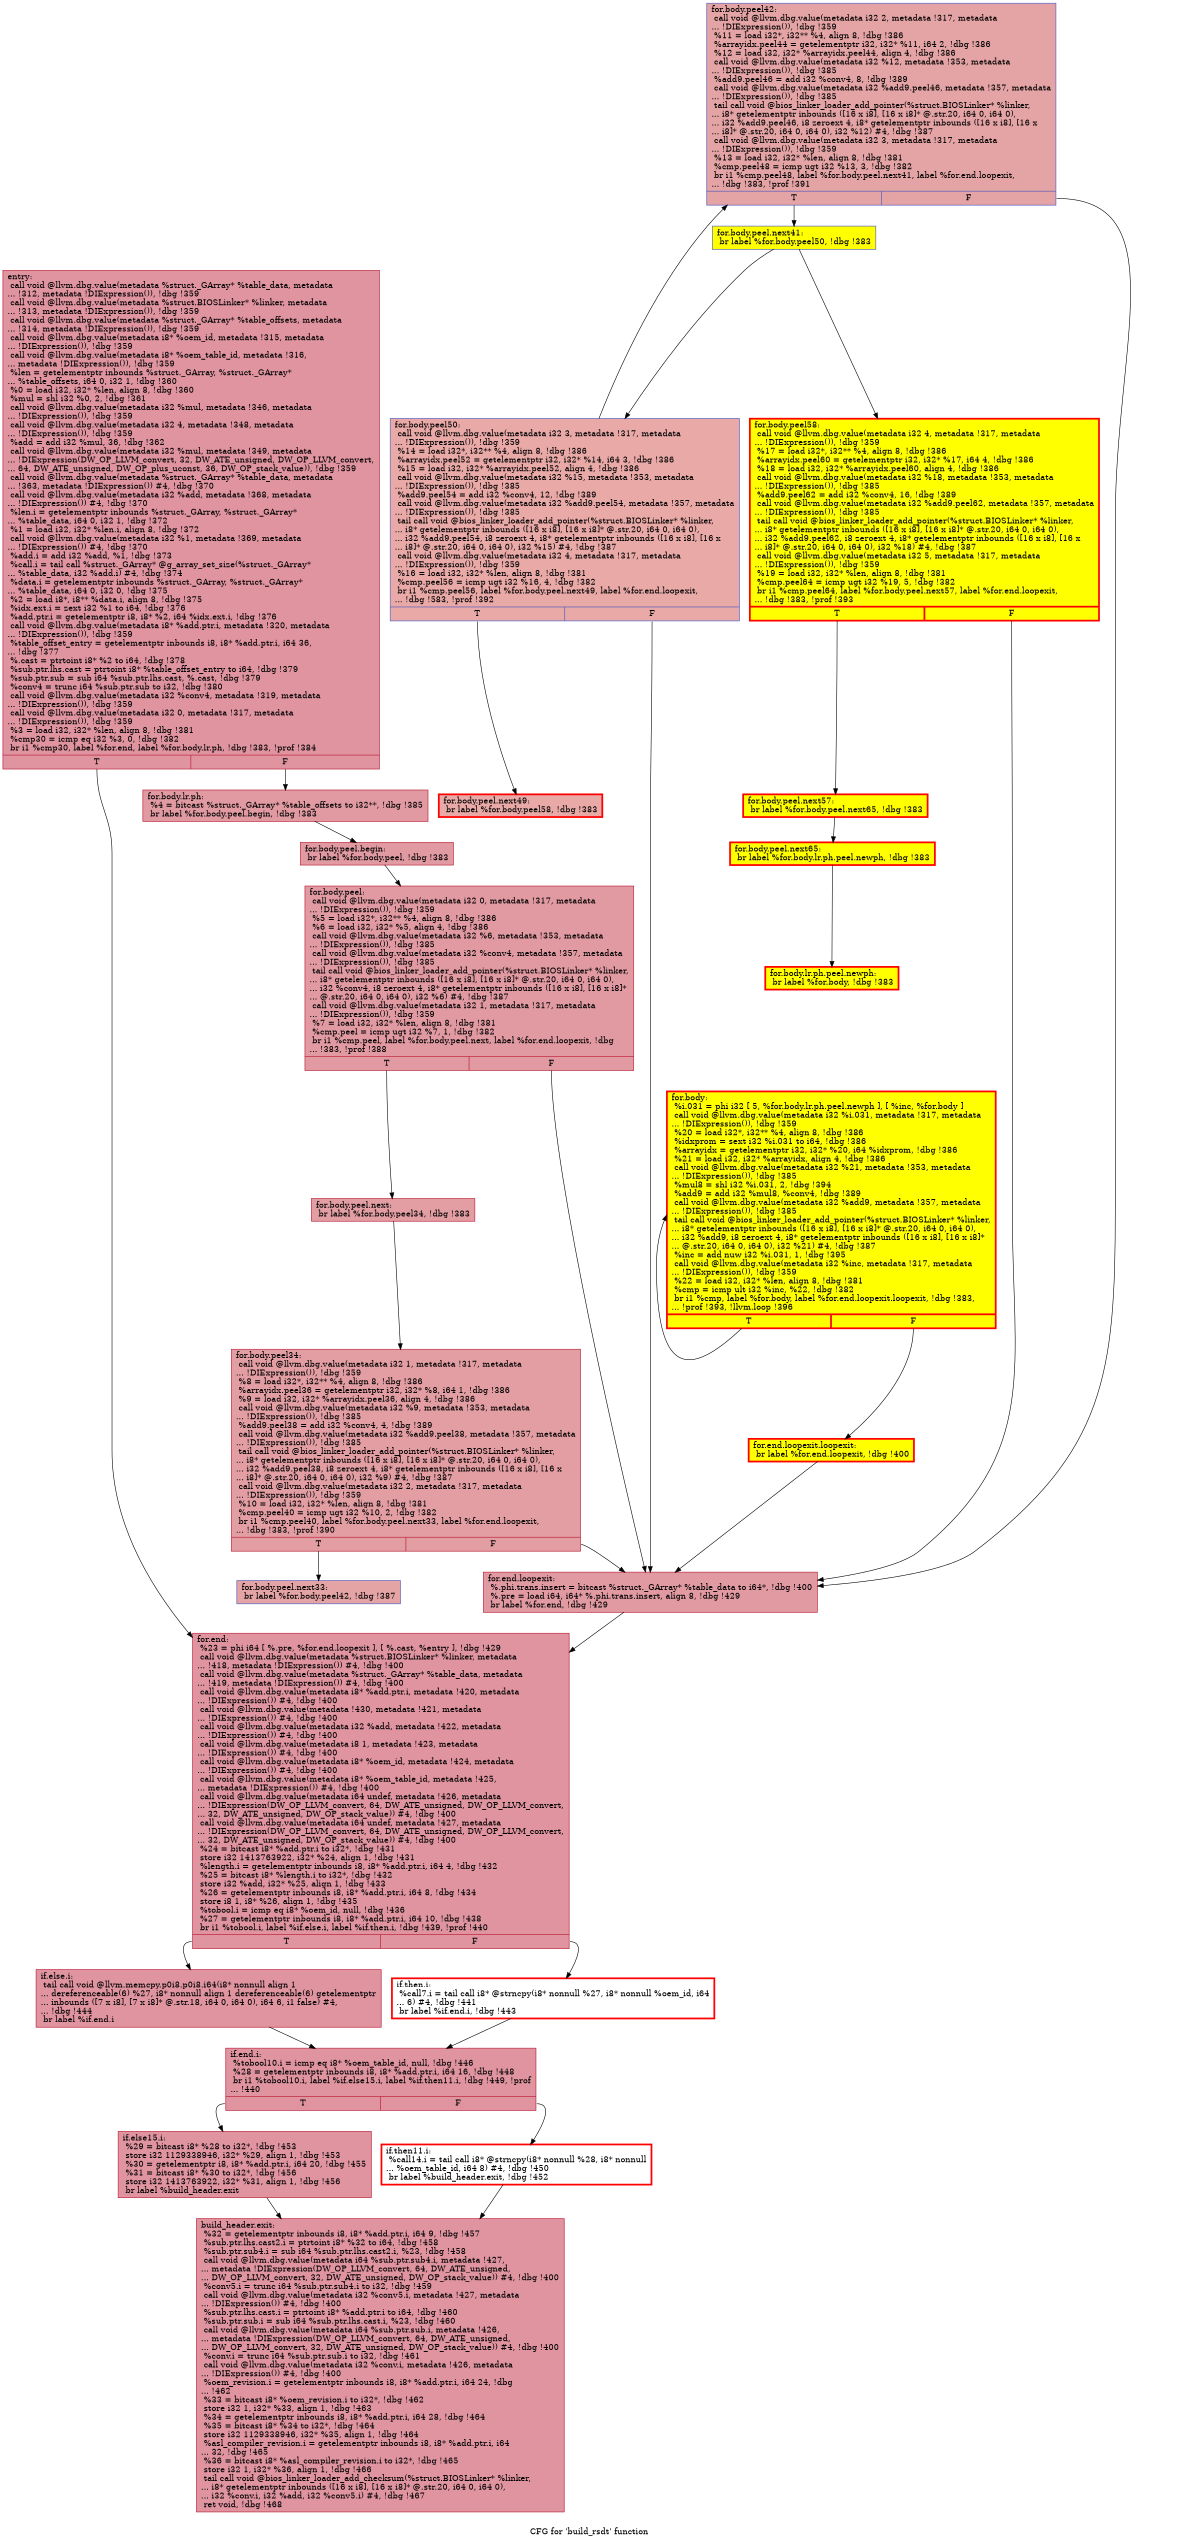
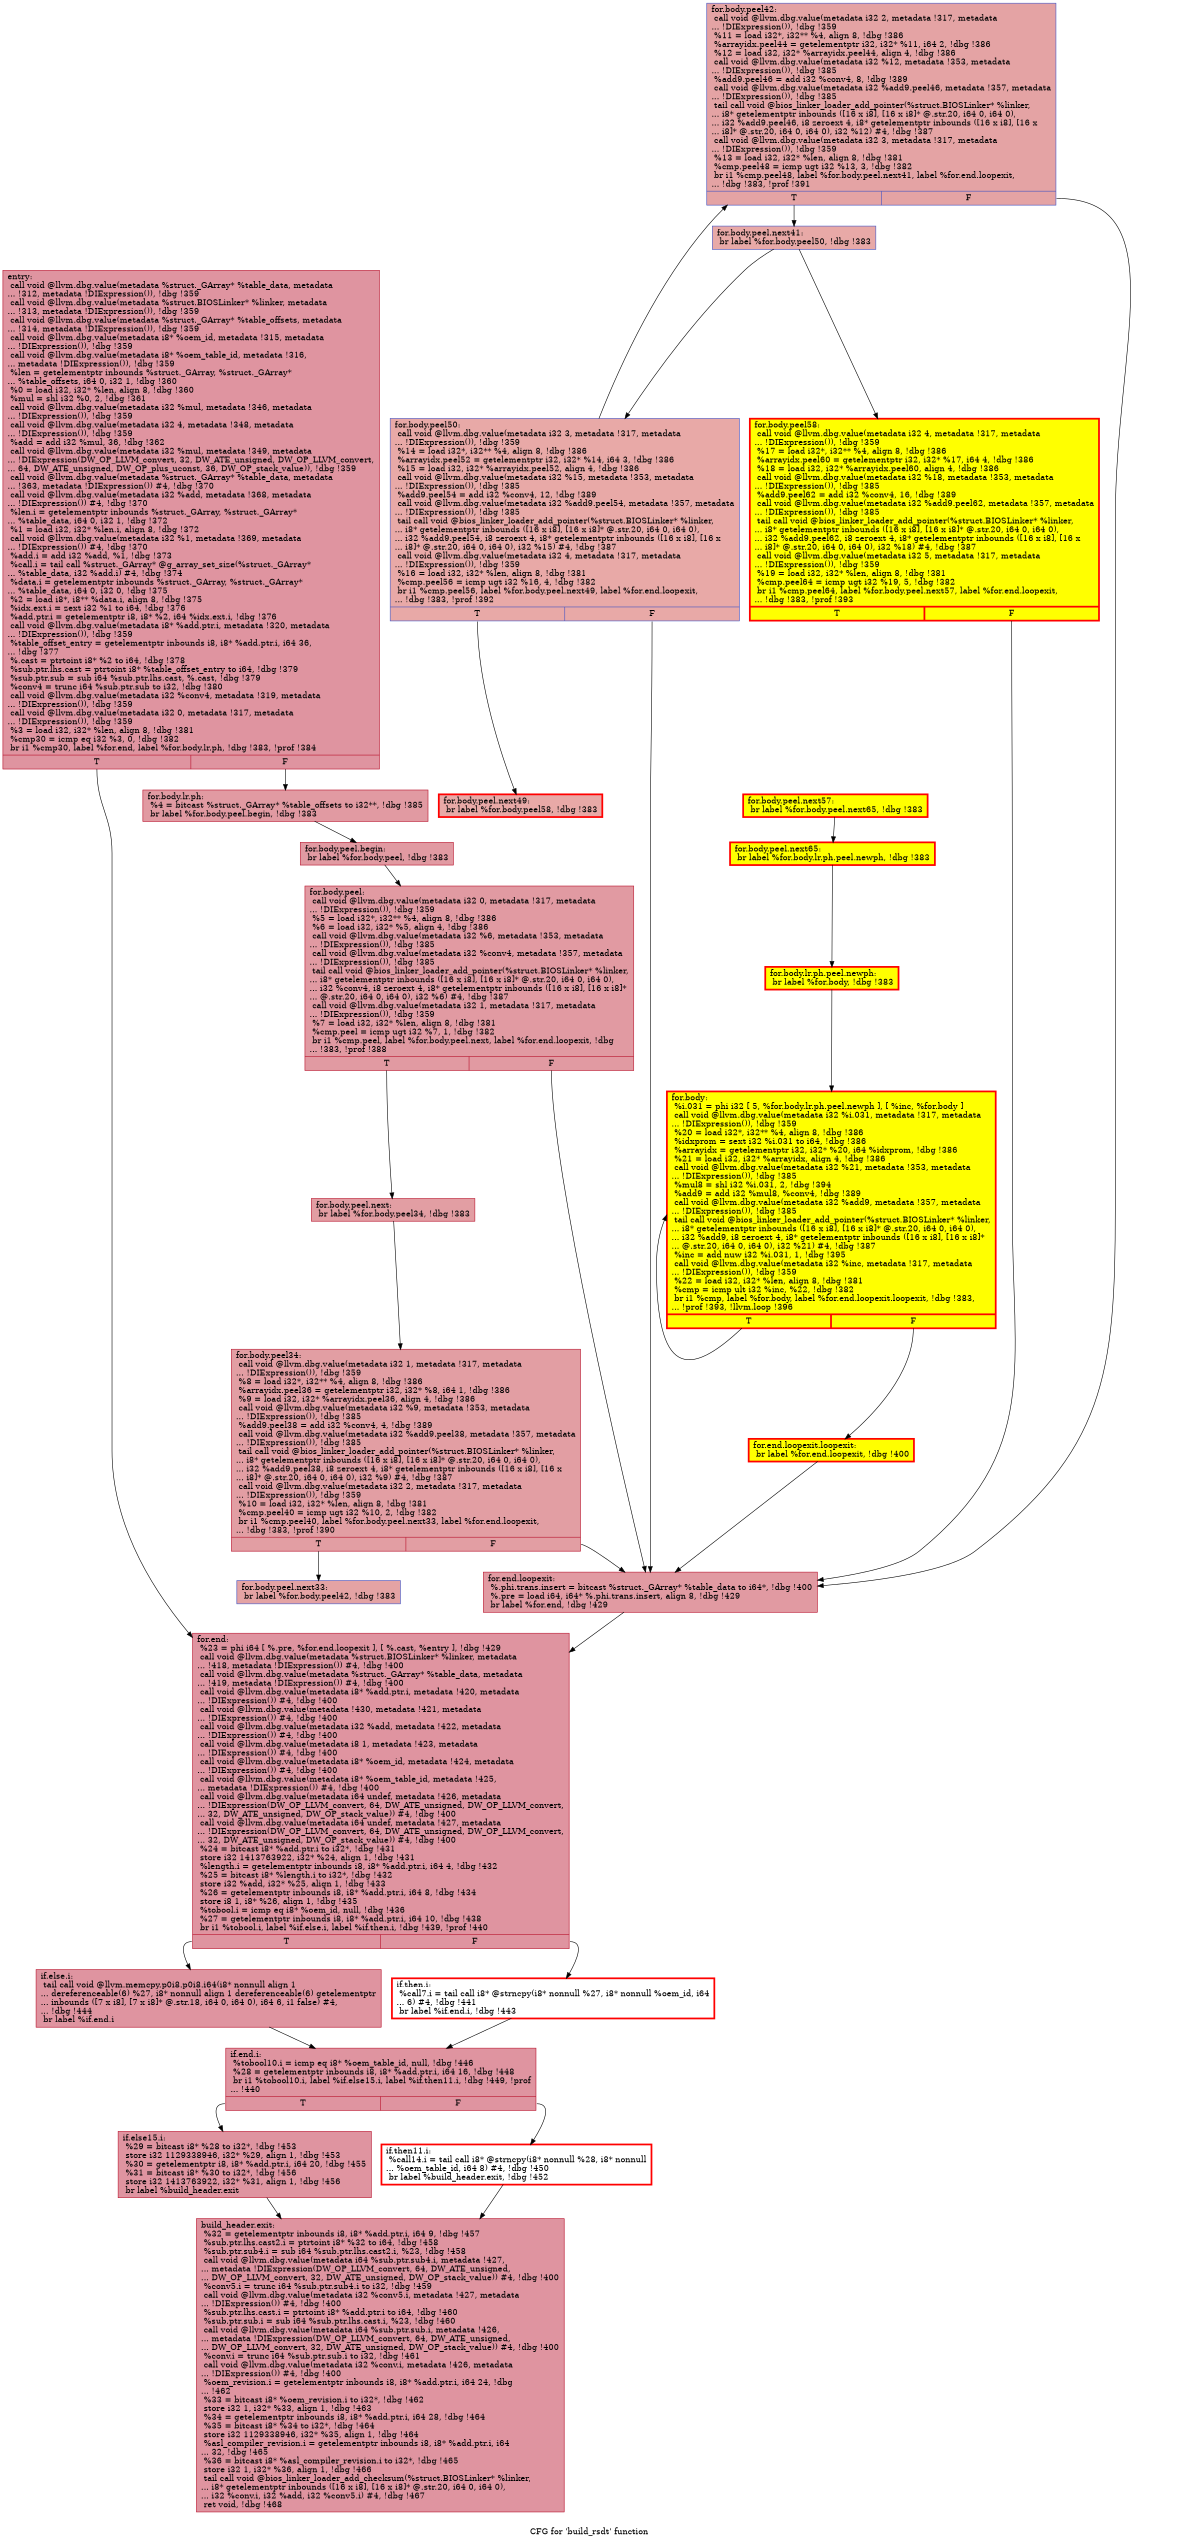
node "for.body.peel.next41:": fillcolor yellow -> #ca3b3770
node "for.body.peel50:": text "... !dbg !583, !prof !392" -> "... !dbg !383, !prof !392"
edge "for.body.peel58:" -> "for.body.peel.next57:": removed
edge "for.body.lr.ph.peel.newph:" -> "for.body:": added
node "for.body.peel.next33:": text "br label %for.body.peel42, !dbg !387" -> "br label %for.body.peel42, !dbg !383"
